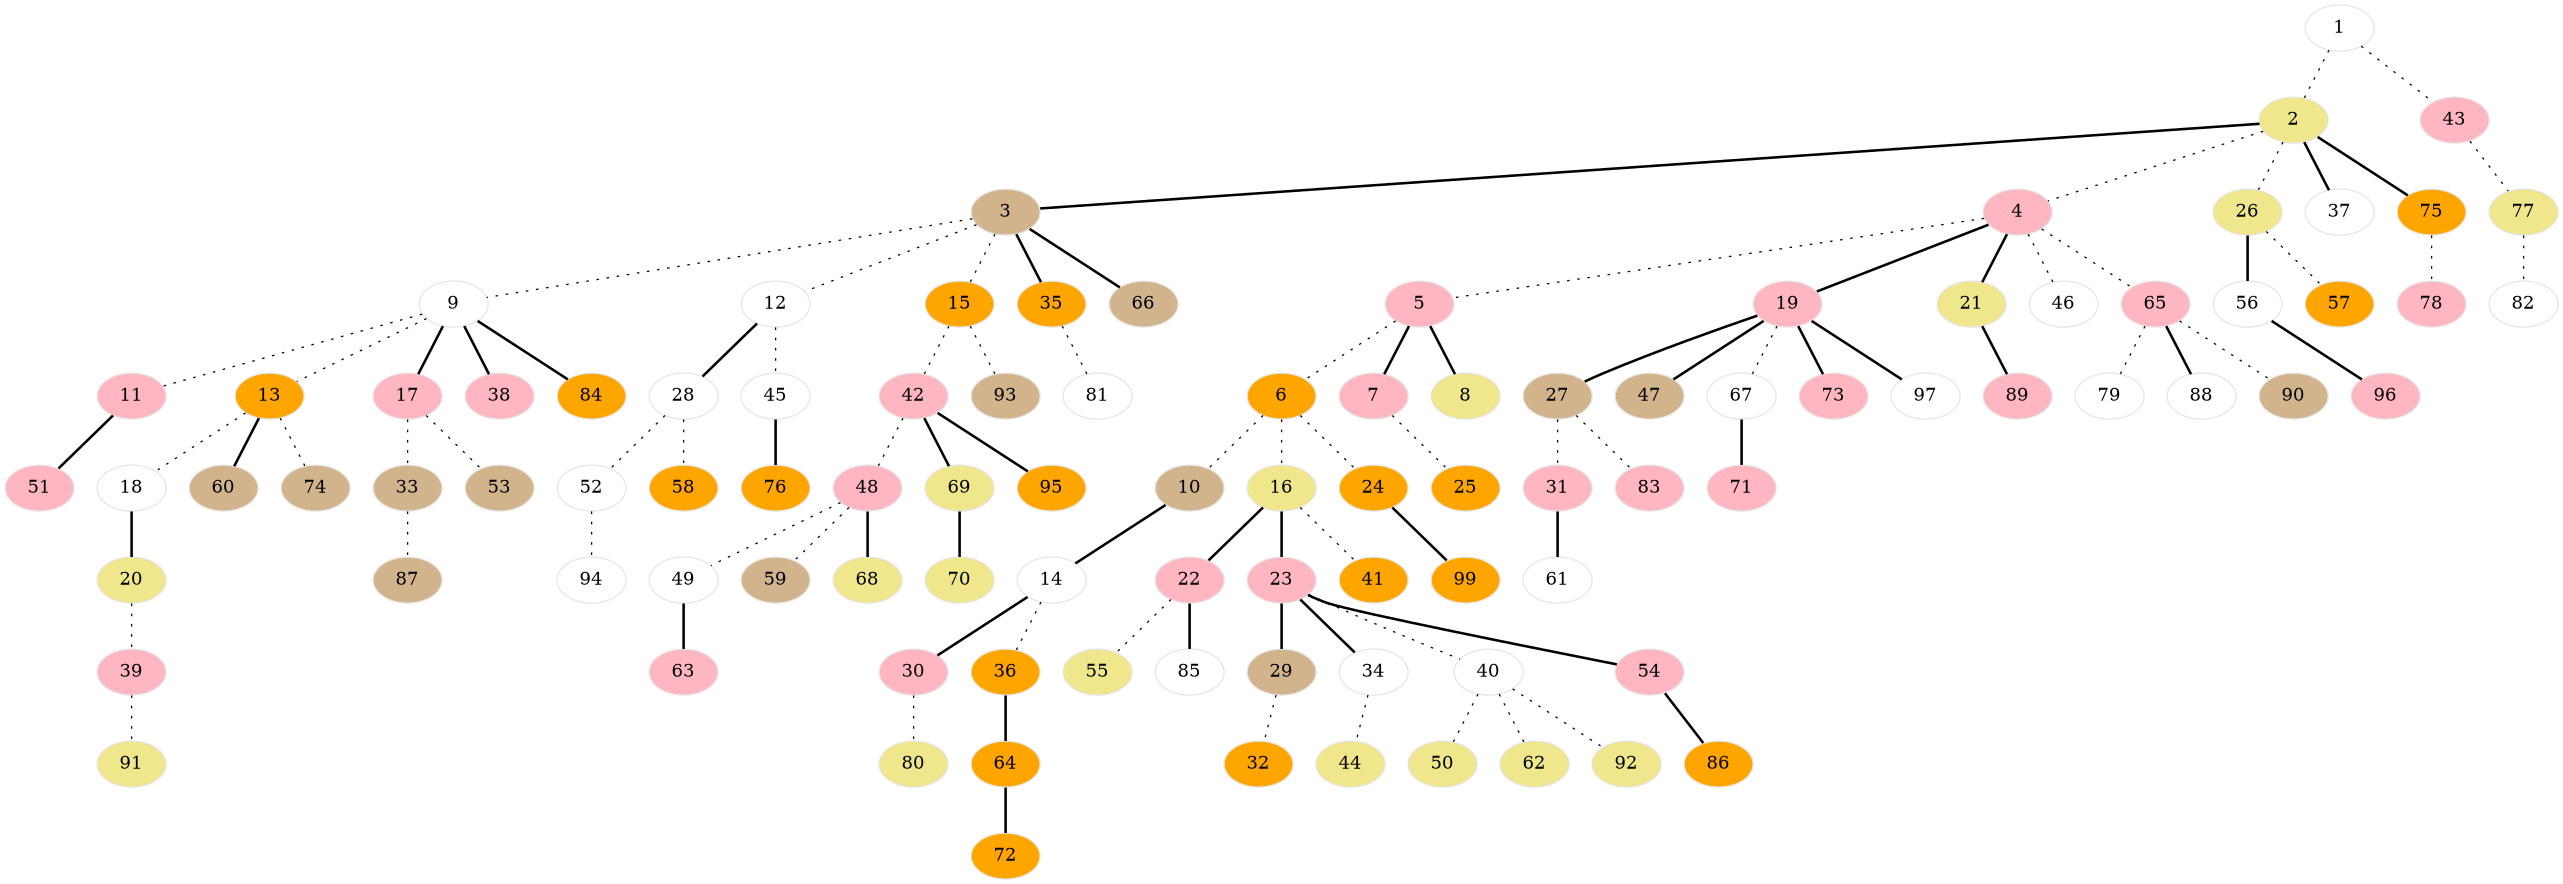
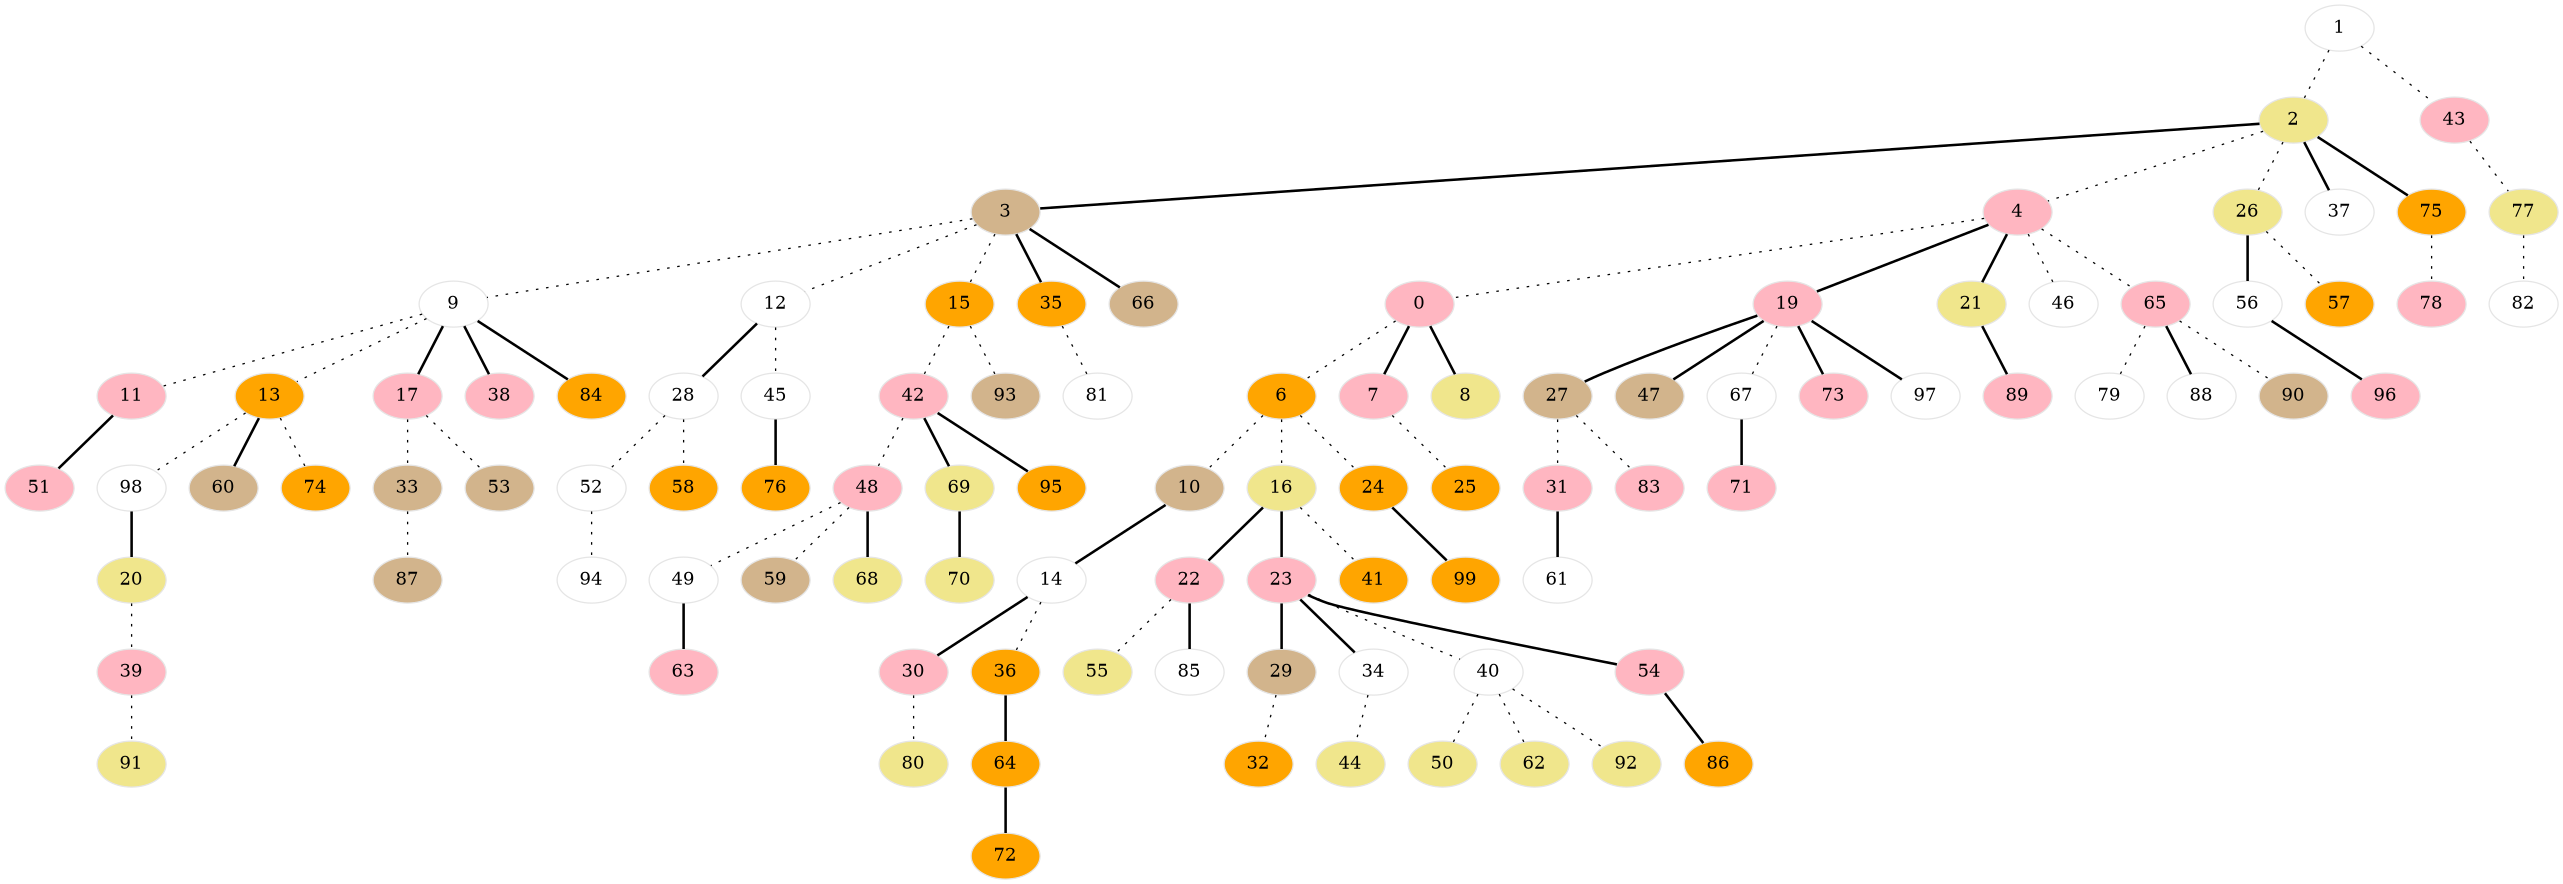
node "5": label "5" -> "0"
node "18": label "18" -> "98"
node "74": fillcolor tan -> orange
